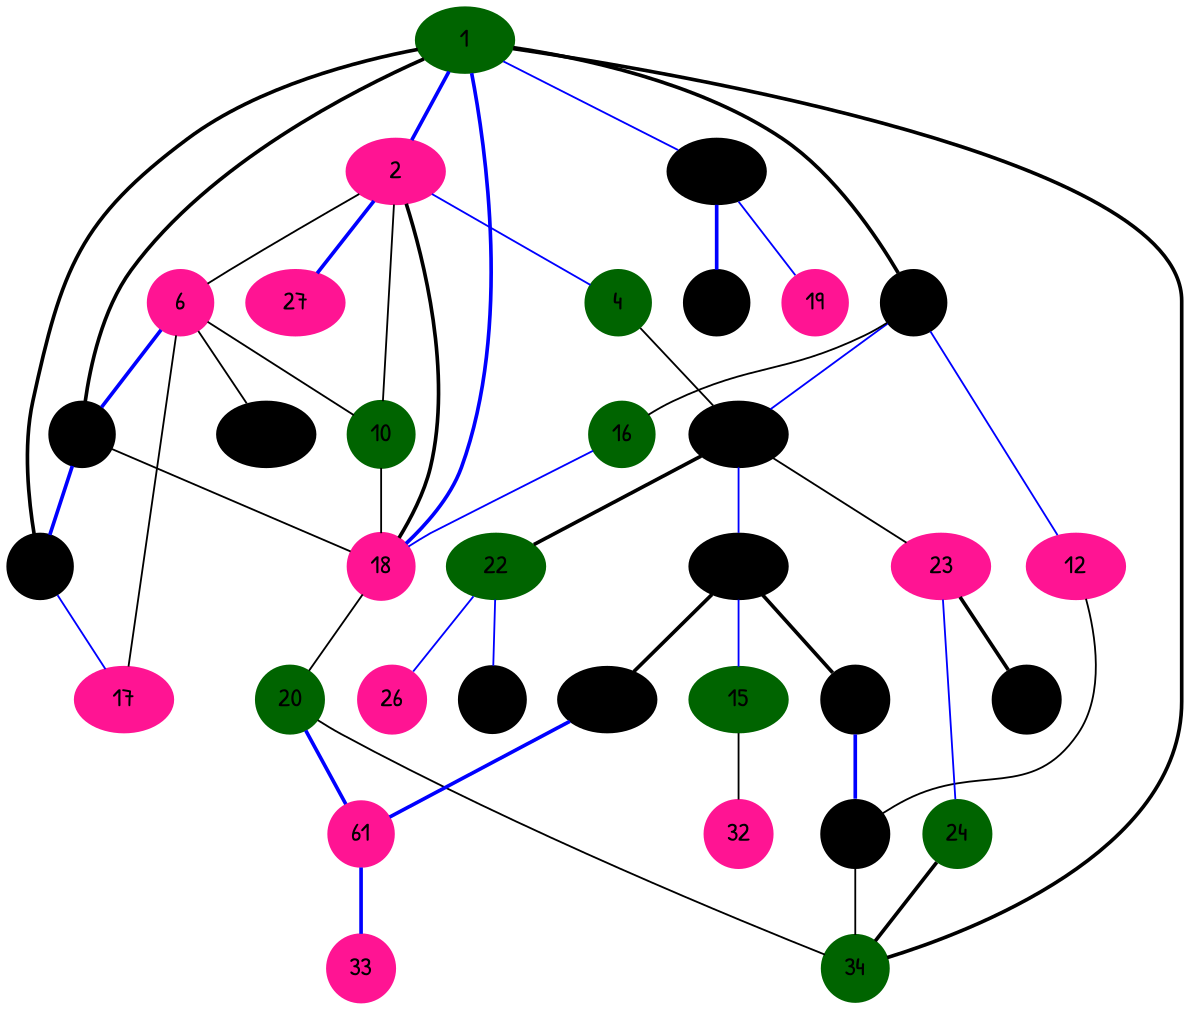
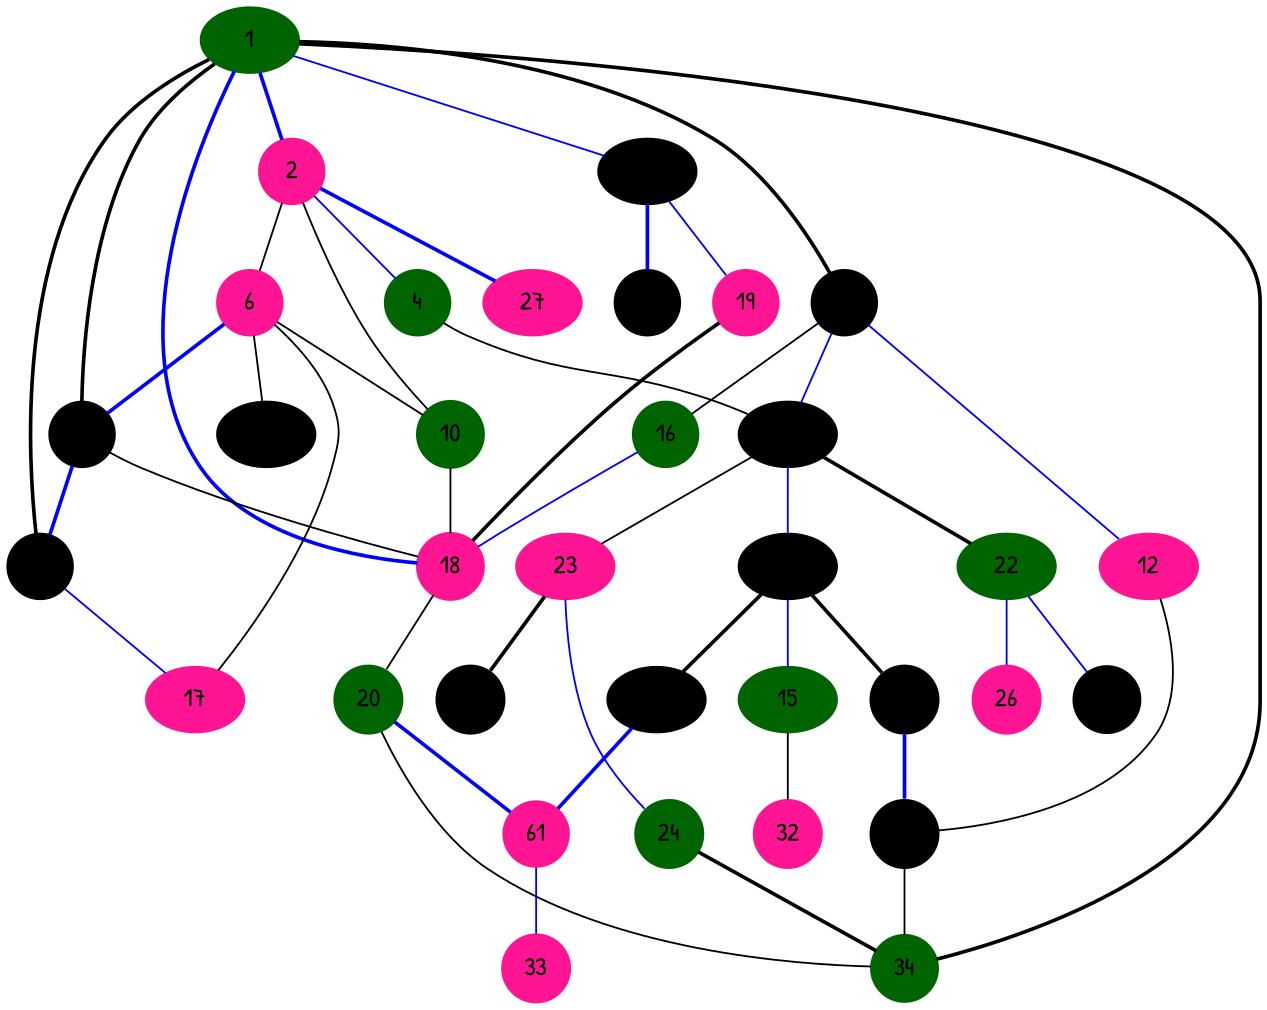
node "2": shape ellipse -> circle
edge "2" -- "18": now "19" -- "18"
edge "61" -- "33": style bold -> solid
